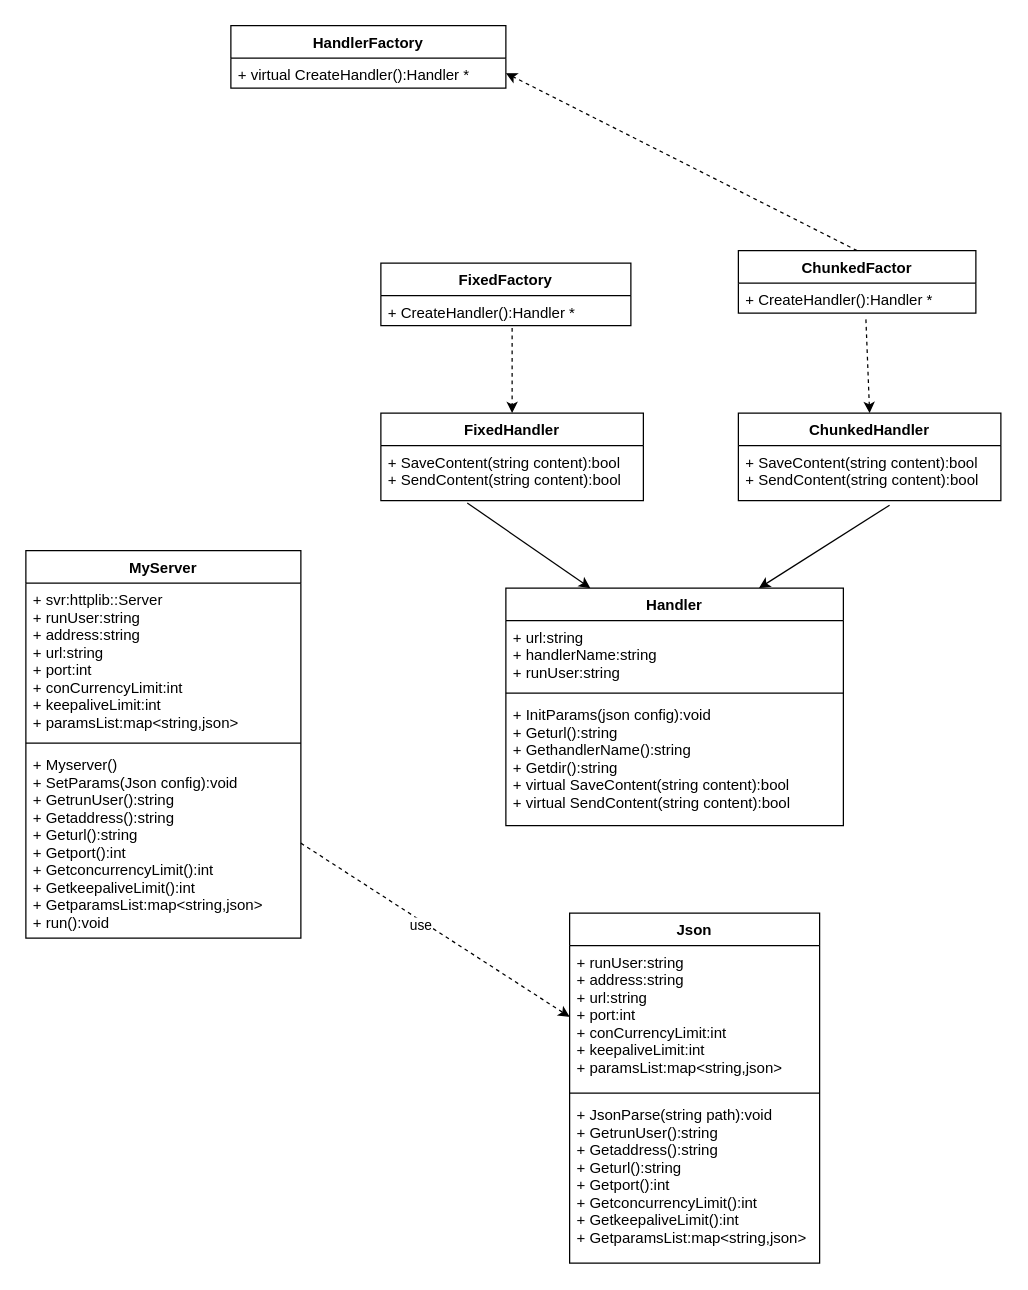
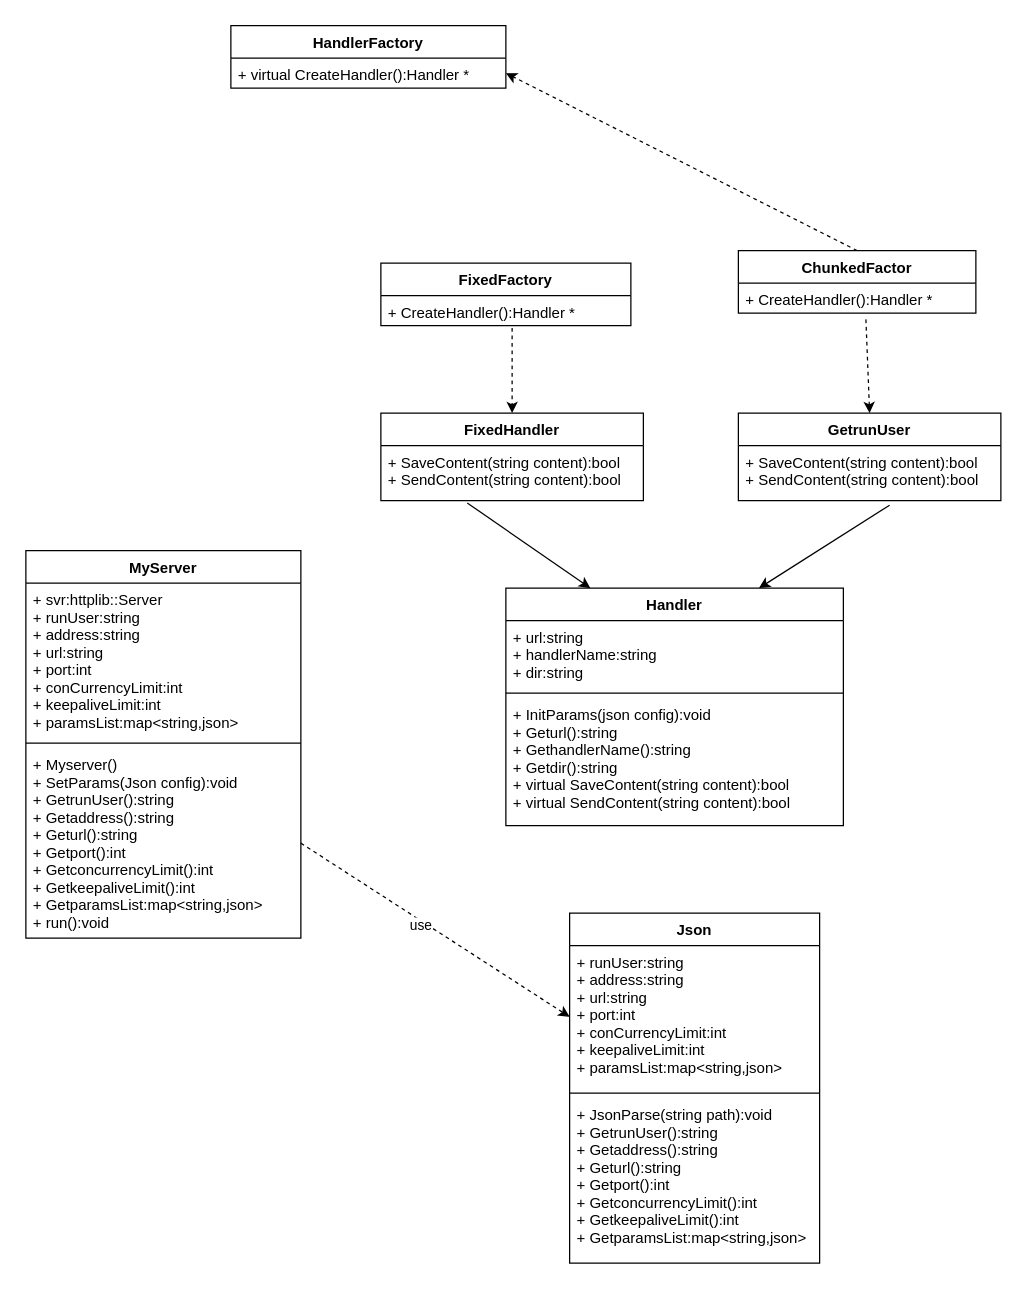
node "ChunkedHandler": label "ChunkedHandler" -> "GetrunUser"
node "+ url:string + handlerName:string + runUser:string": label "+ url:string + handlerName:string + runUser:string" -> "+ url:string + handlerName:string + dir:string"
